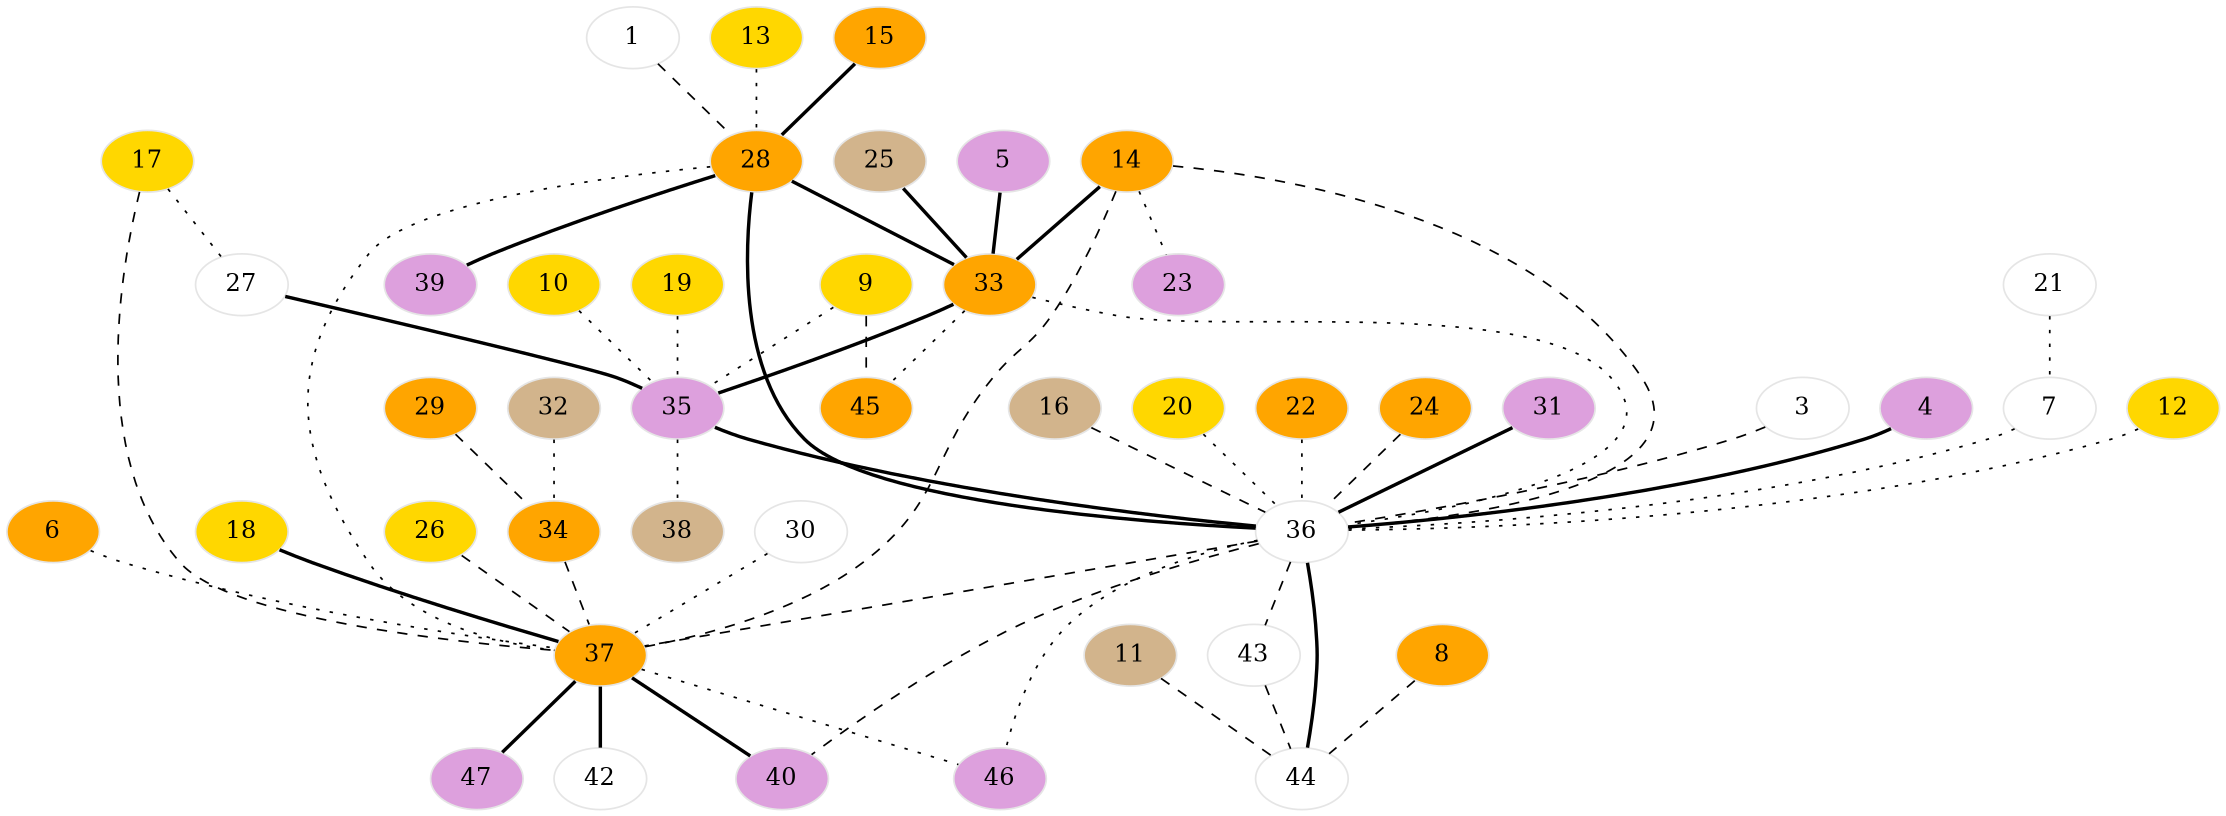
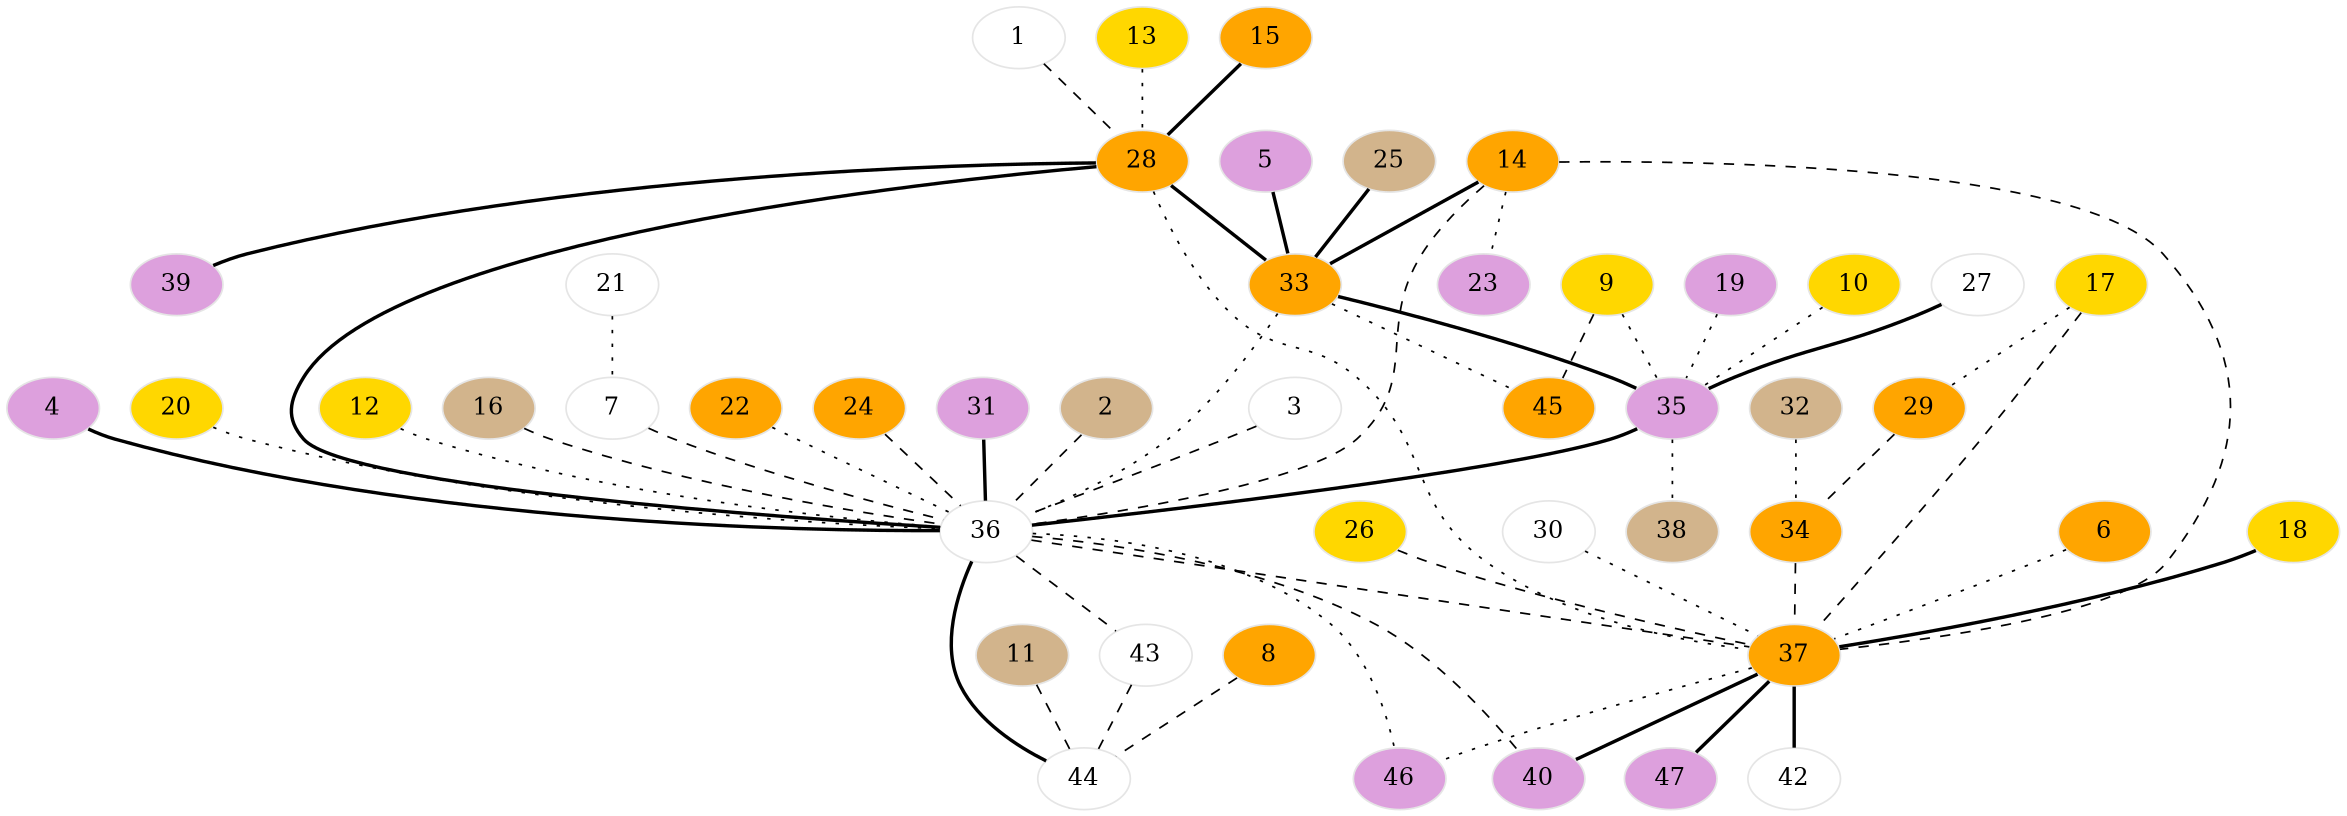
edge "17" -- "27": now "17" -- "29"
node "19": fillcolor gold -> plum
node "2": added
edge "7" -- "36": style dotted -> dashed
